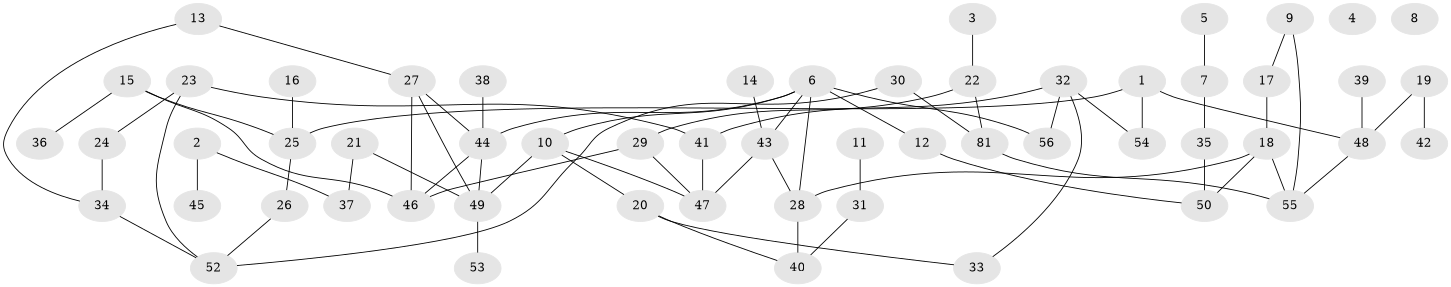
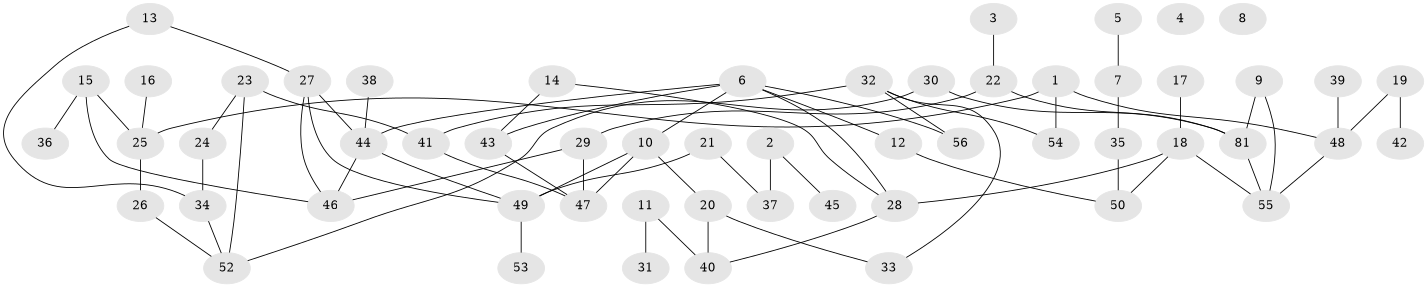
edge "9" -- "17": now "9" -- "81"
edge "43" -- "28": now "14" -- "28"
edge "31" -- "40": now "11" -- "40"
